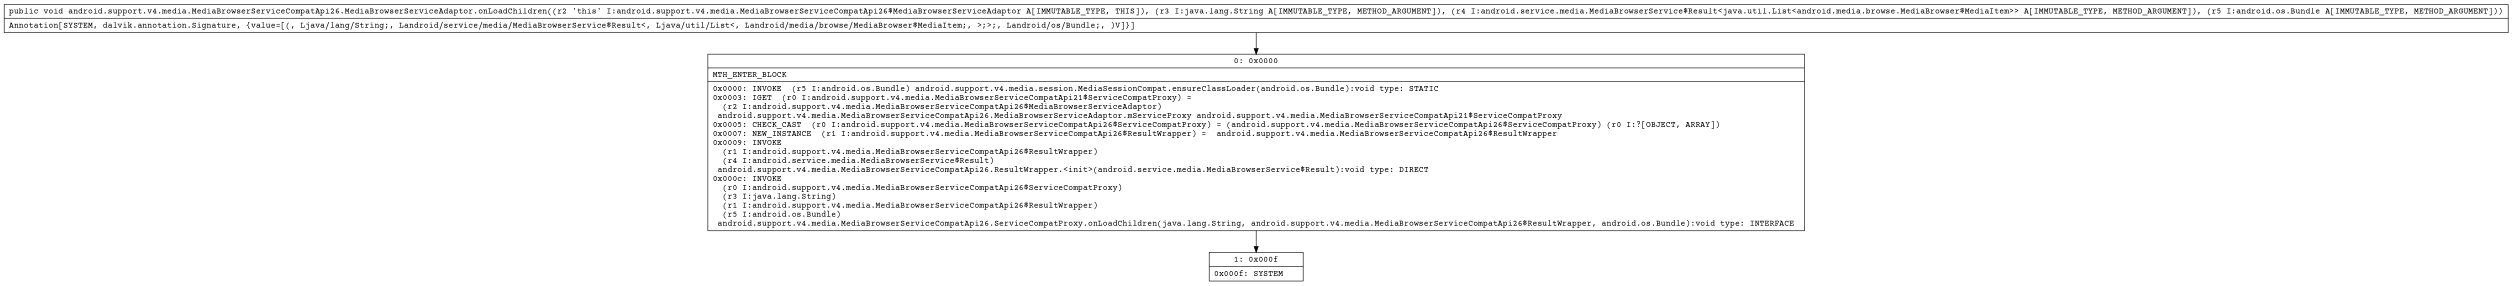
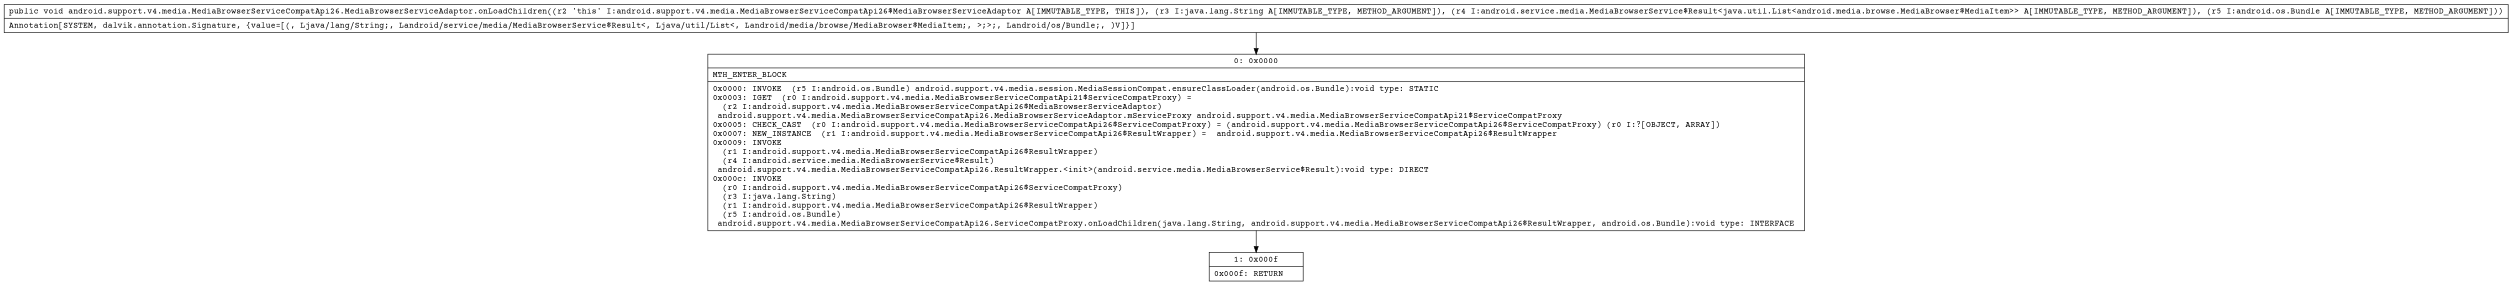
node "1: 0x000f": text "0x000f: SYSTEM" -> "0x000f: RETURN"
